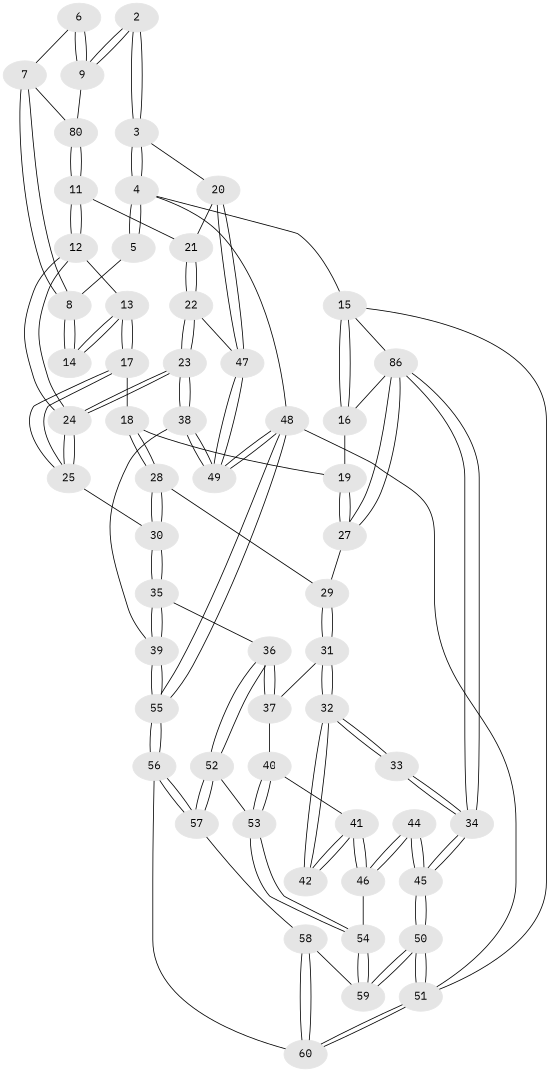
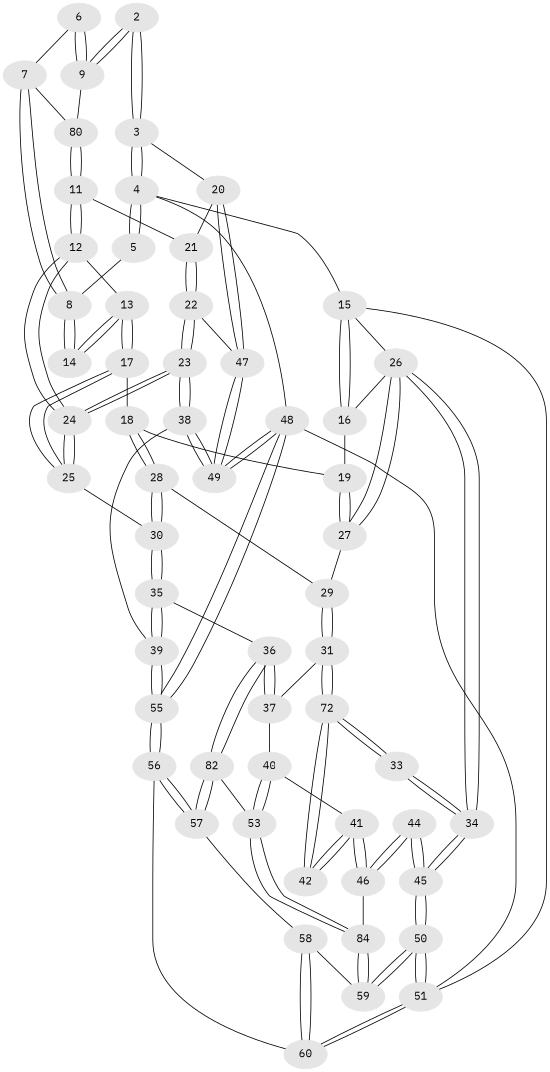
node "86": label "86" -> "26"
node "32": label "32" -> "72"
node "52": label "52" -> "82"
node "54": label "54" -> "84"
